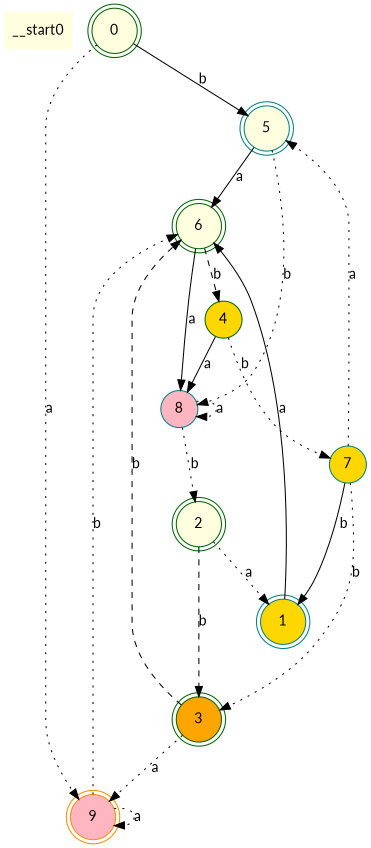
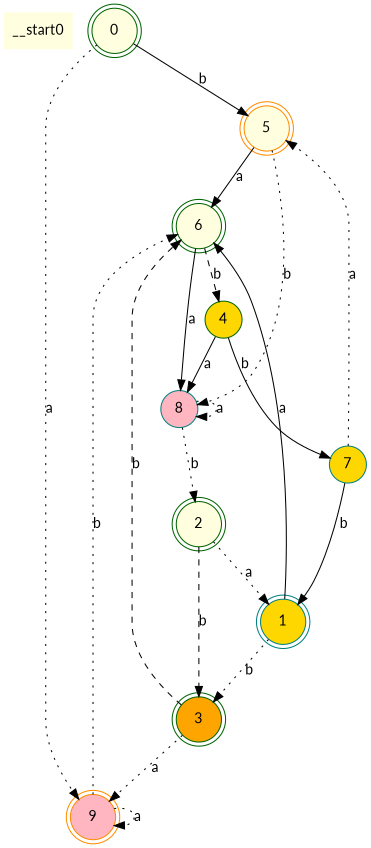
node "5": color teal -> darkorange
edge "4" -> "7": style dotted -> solid
edge "7" -> "3": now "1" -> "3"
